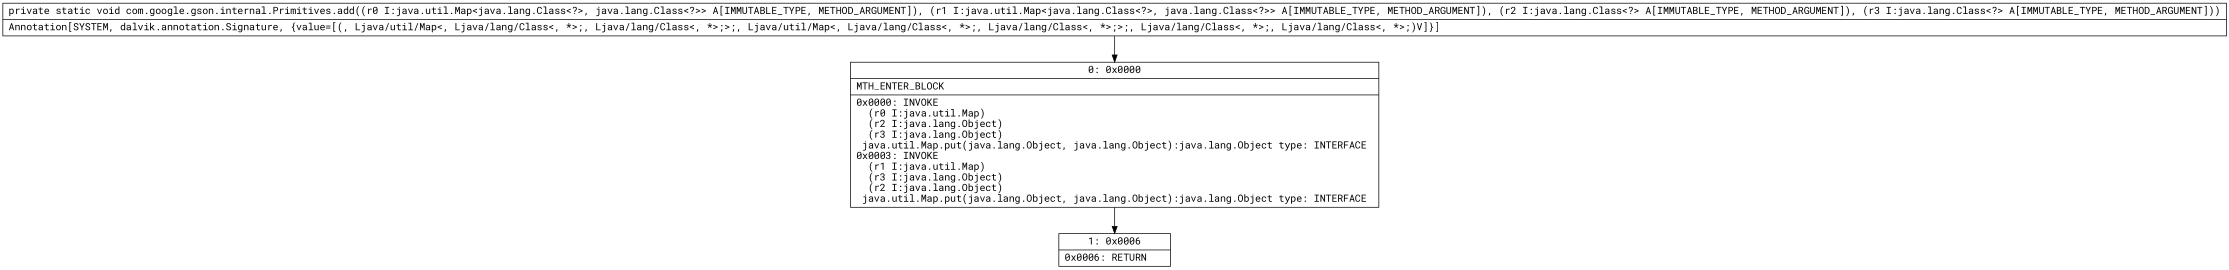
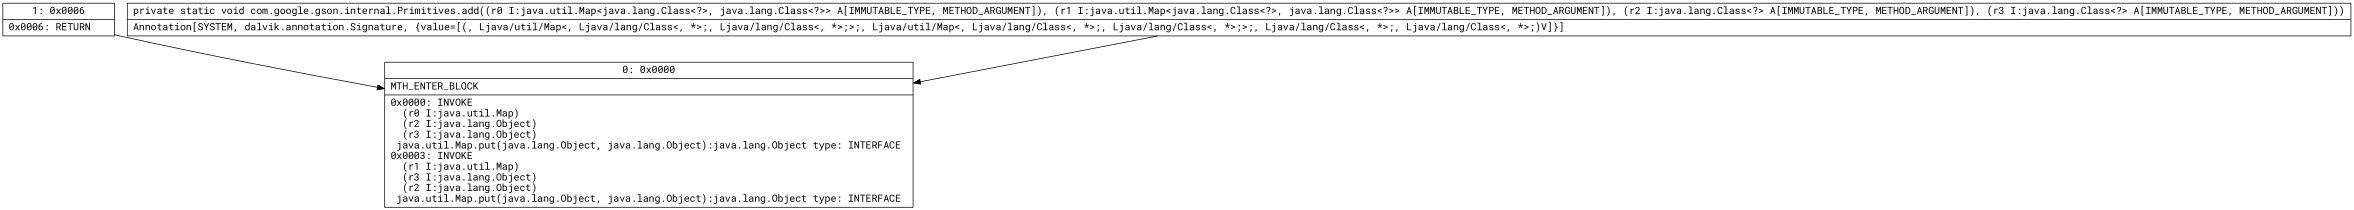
edge "0: 0x0000" -> "1: 0x0006": reversed
